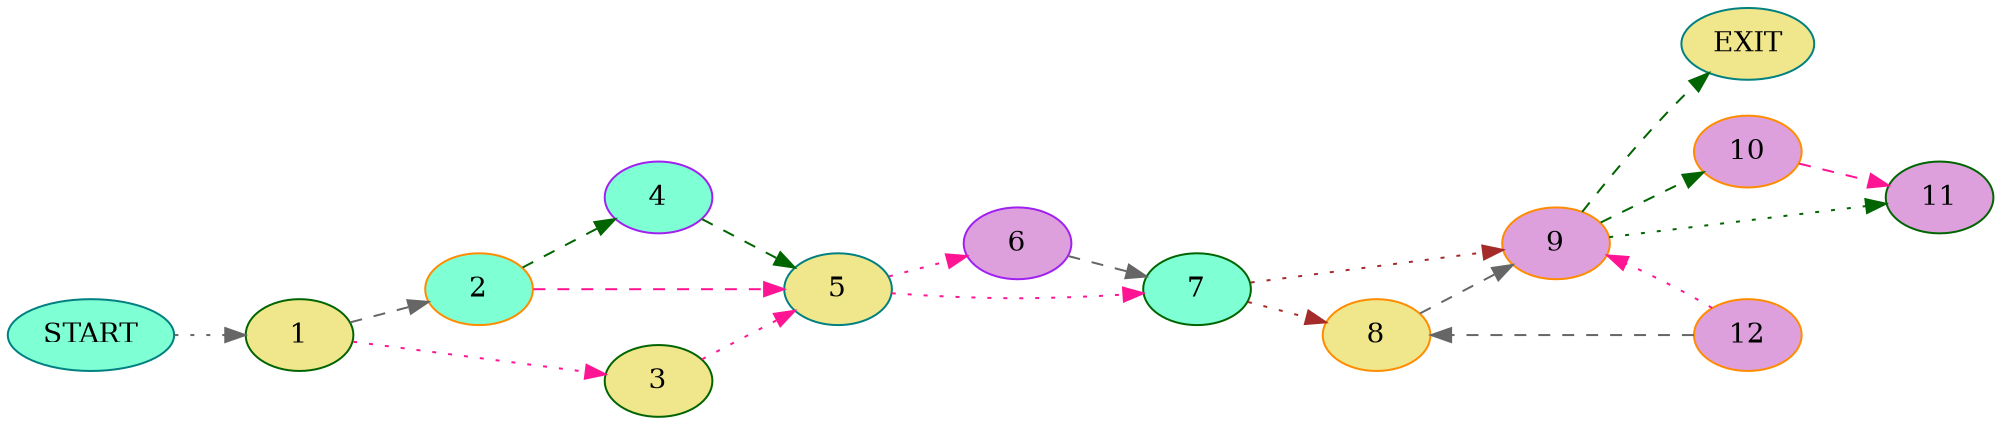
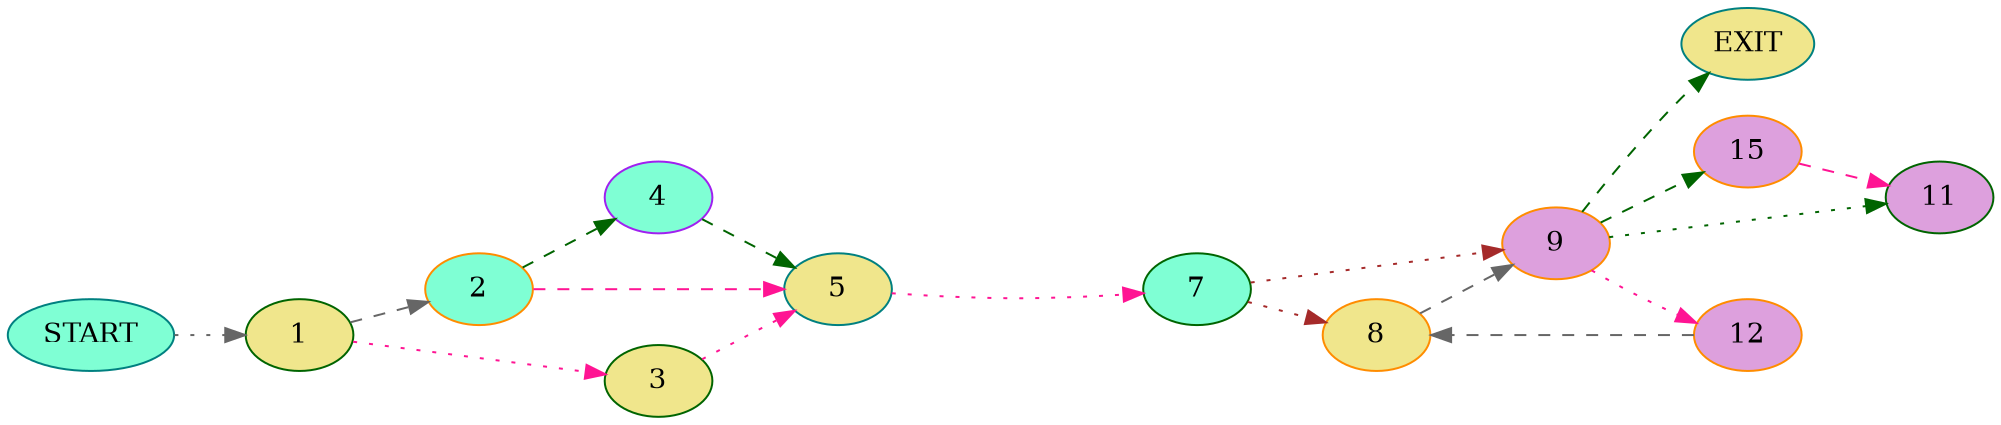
node "10": label "10" -> "15"
node "6": removed
edge "12" -> "9": reversed
